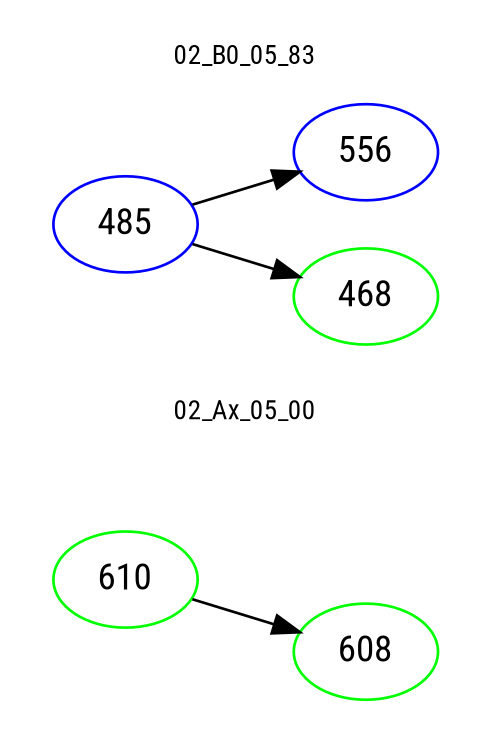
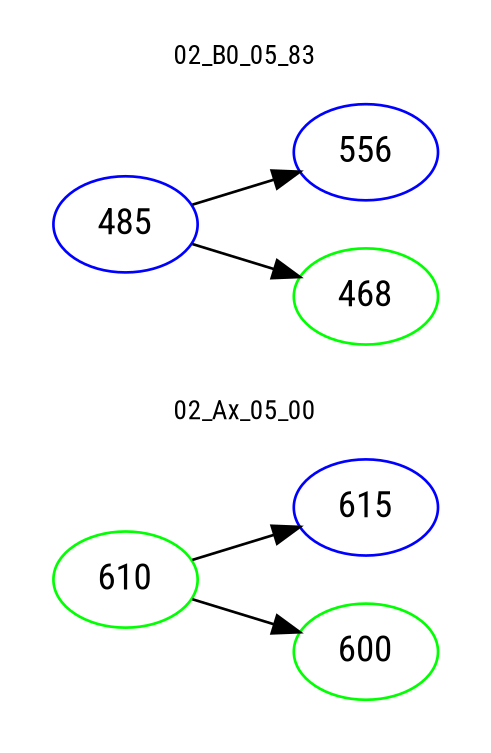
node "615": added
node "608": label "608" -> "600"
